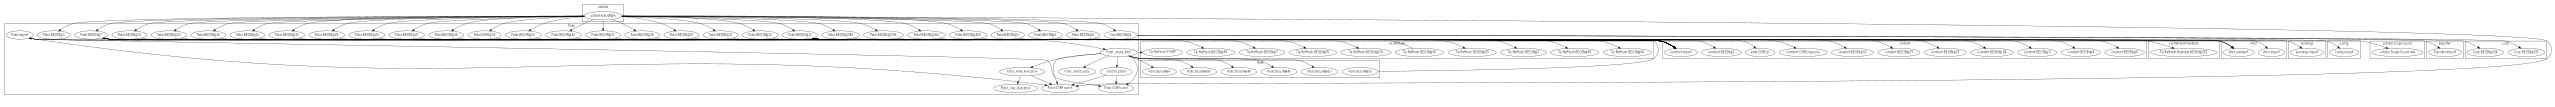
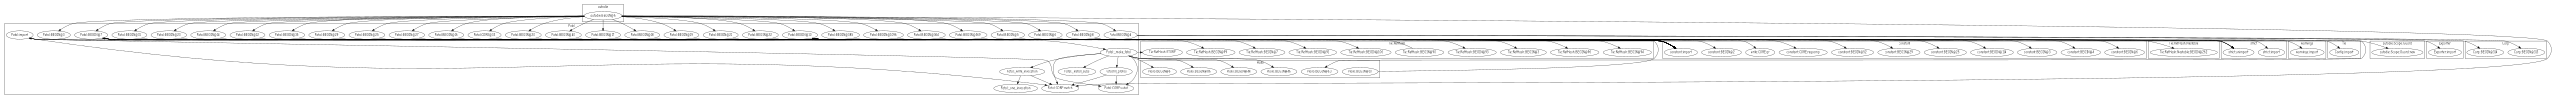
cluster "Config": label "Config" -> "Tie"
edge "Fatal::_make_fatal" -> "Hailo::BEGIN@6.3": now "Fatal::BEGIN@8" -> "Hailo::BEGIN@6.3"
